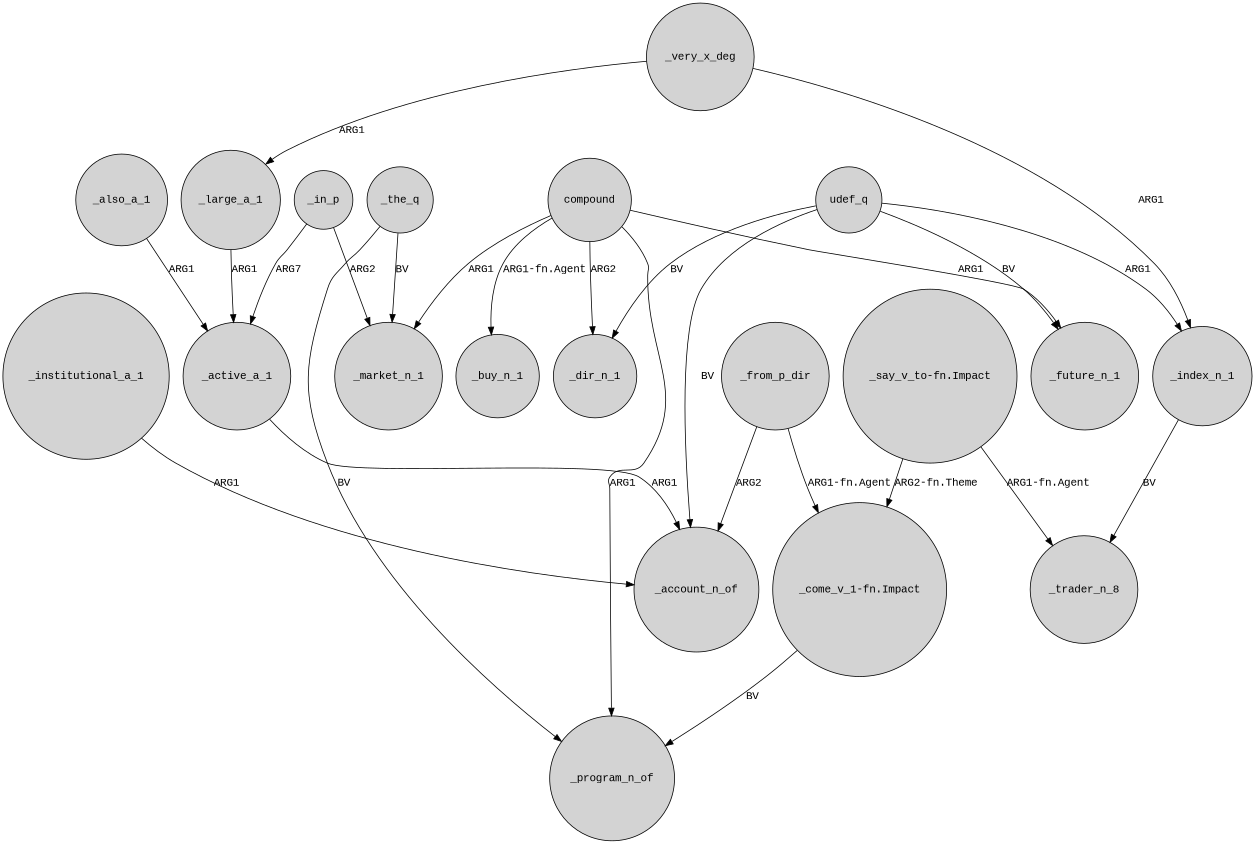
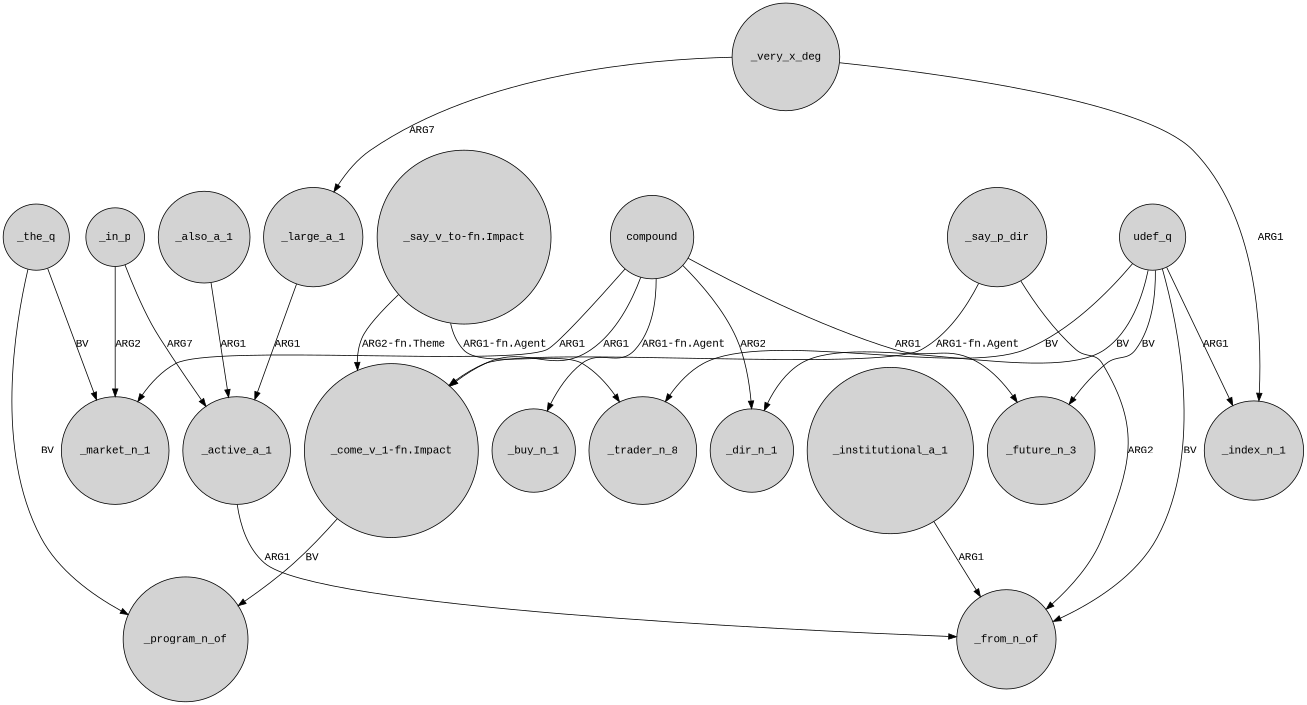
edge "_very_x_deg" -> "_large_a_1": label "ARG1" -> "ARG7"
node "_from_p_dir": label "_from_p_dir" -> "_say_p_dir"
node "_future_n_1": label "_future_n_1" -> "_future_n_3"
edge "compound" -> "_program_n_of": now "compound" -> "_come_v_1-fn.Impact"
edge "_index_n_1" -> "_trader_n_8": now "udef_q" -> "_trader_n_8"
node "_account_n_of": label "_account_n_of" -> "_from_n_of"
